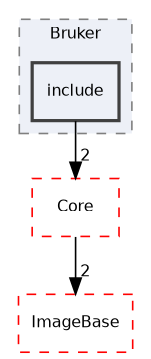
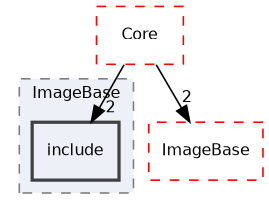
cluster "Bruker": label "Bruker" -> "ImageBase"
edge "include" -> "Core": reversed
